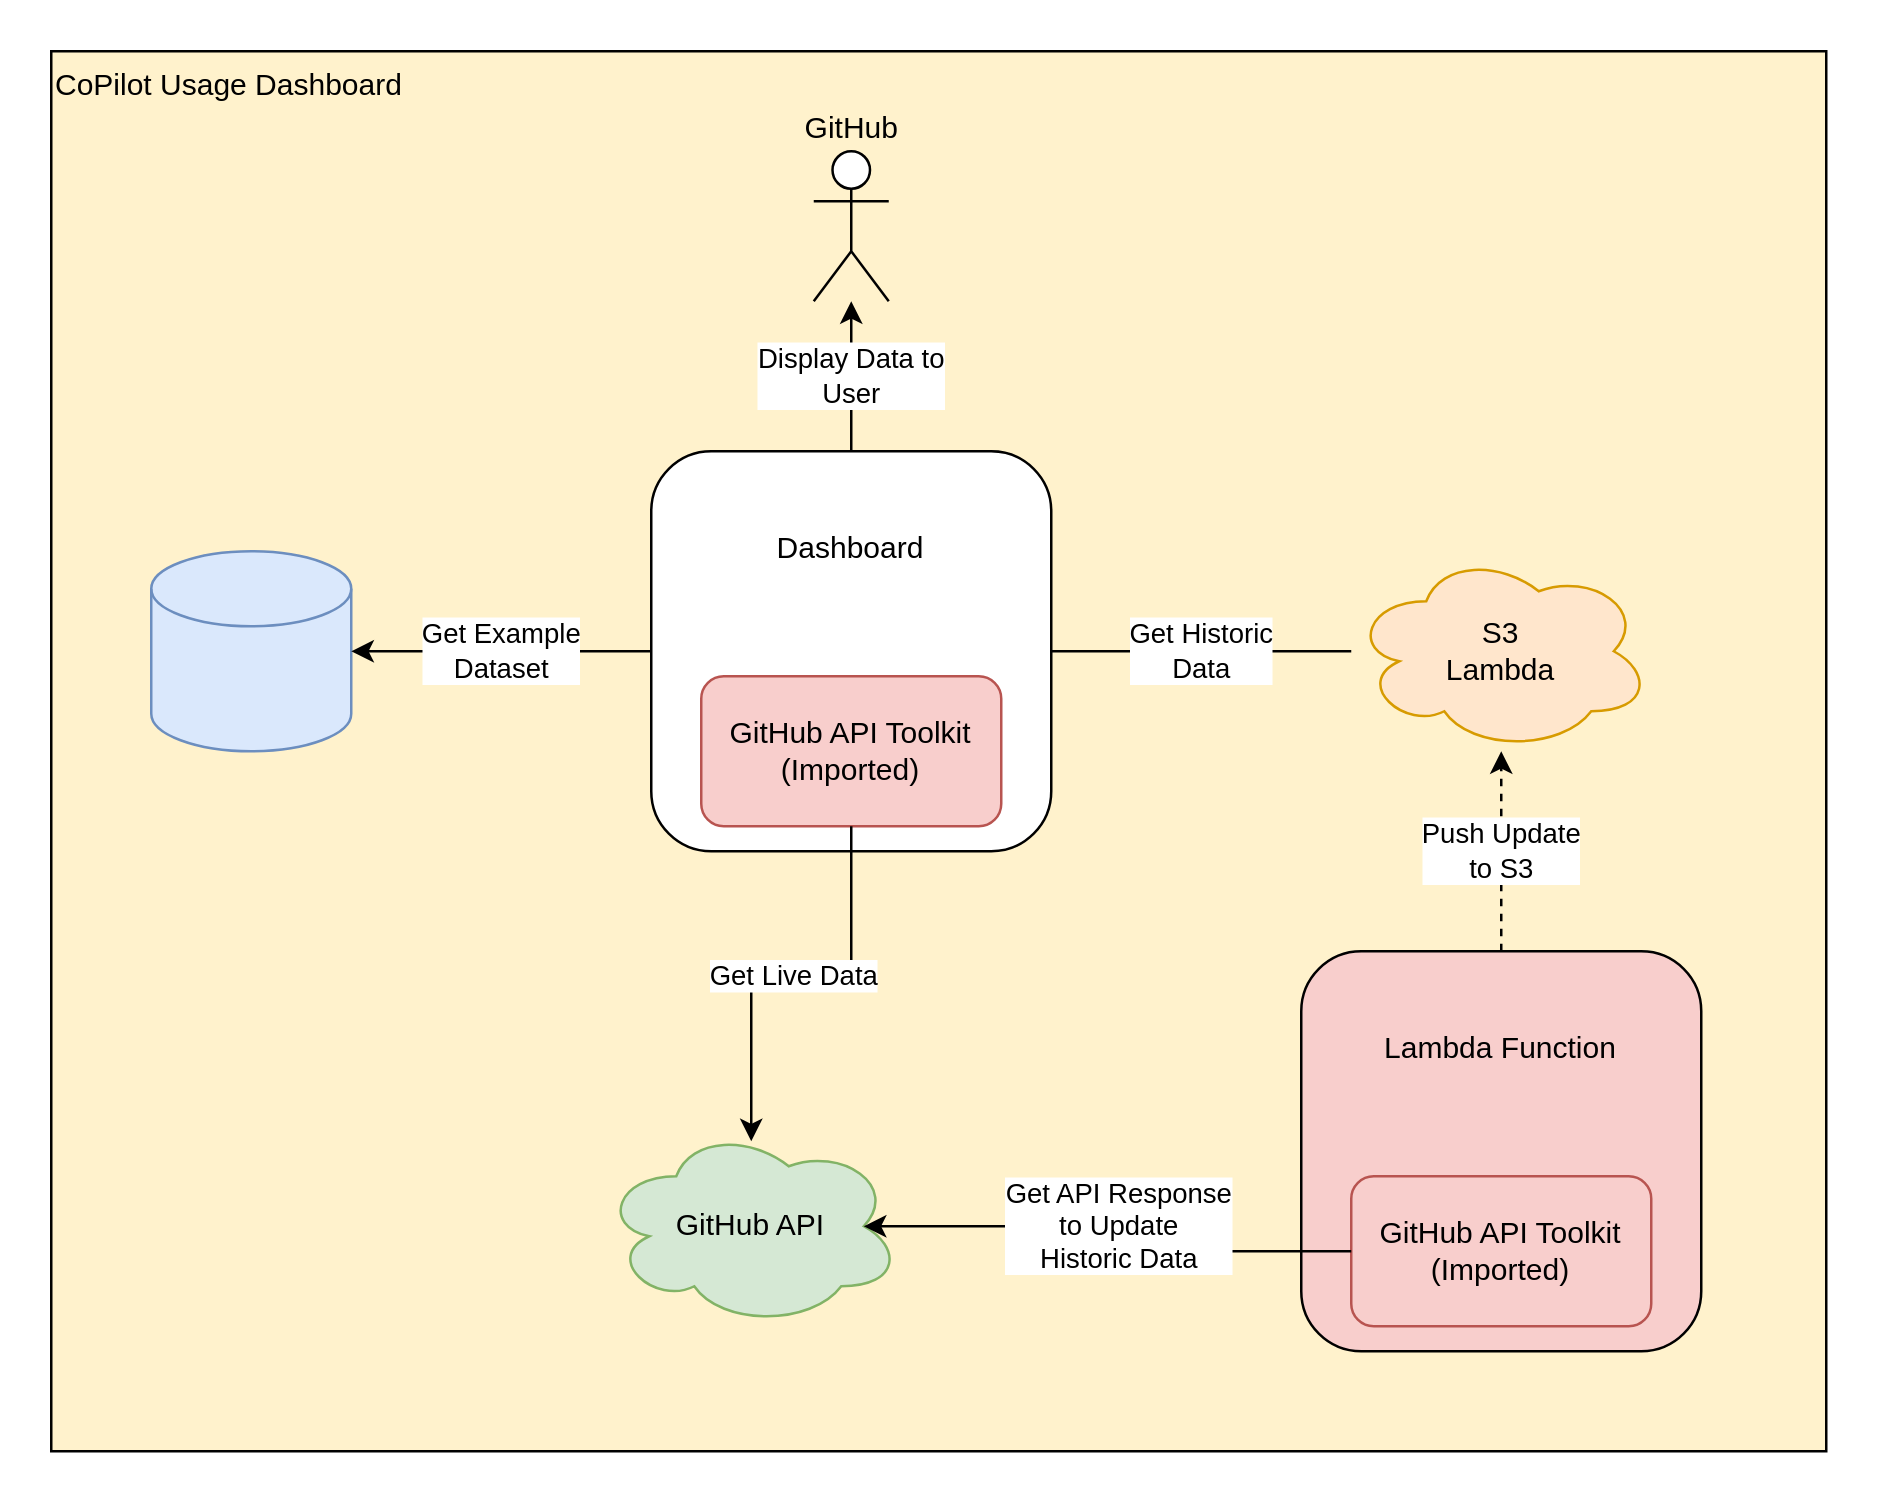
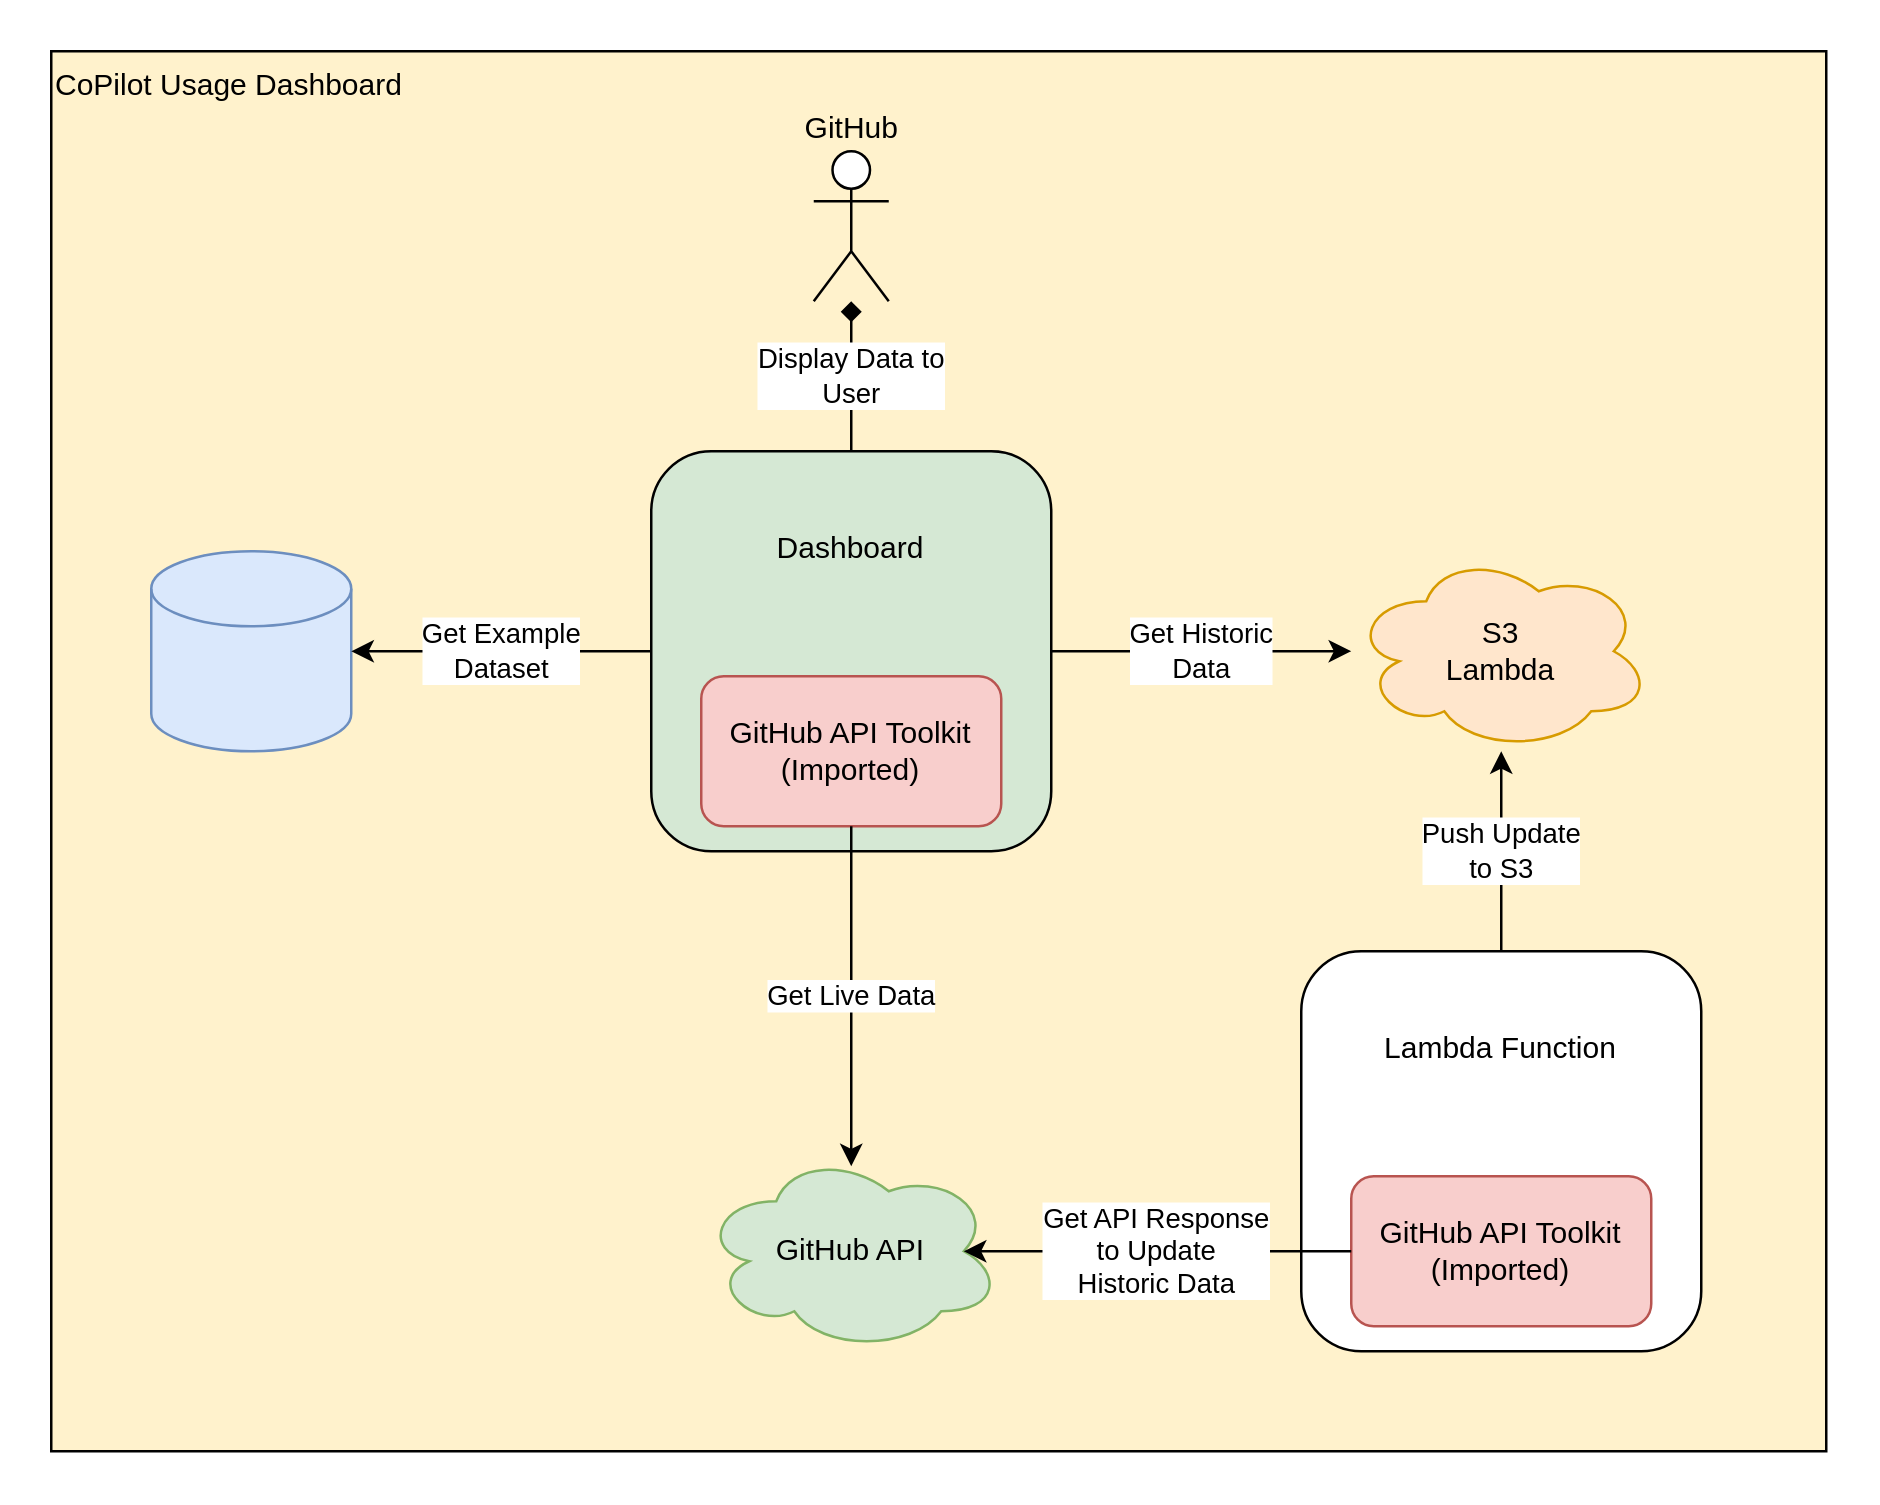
edge "Dashboard" -> "GitHub": arrowhead classic -> diamond
node "Dashboard": fillcolor #ffffff -> #d5e8d4
edge "Dashboard" -- "S3 Lambda": arrowhead none -> classic
edge "Lambda Function" -> "S3 Lambda": style dashed -> solid
node "Lambda Function": fillcolor #f8cecc -> #ffffff
node "GitHub API": moved (751, 1226) -> (851, 1251)
